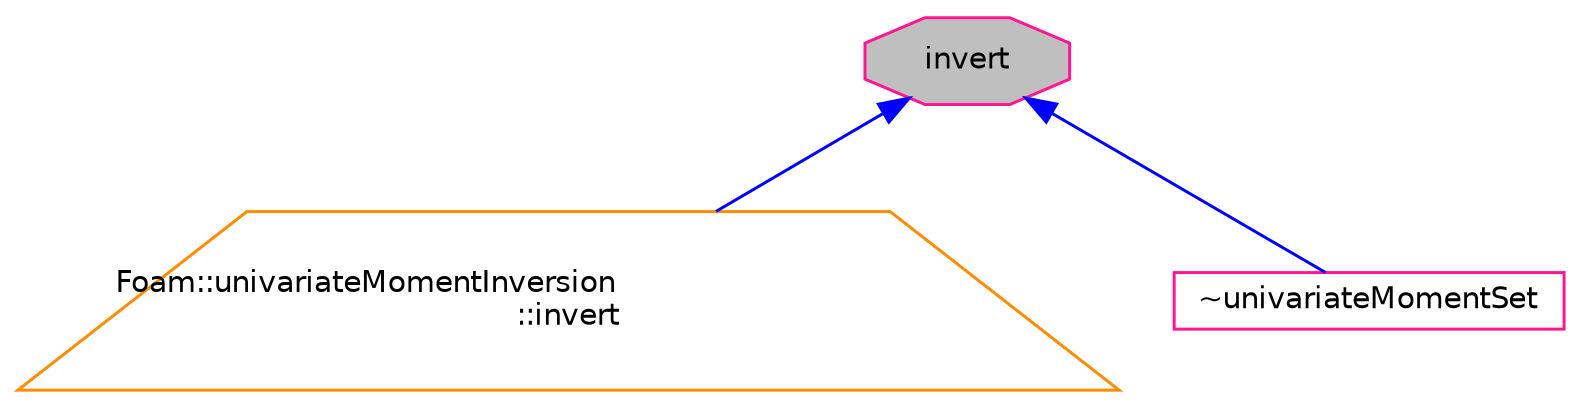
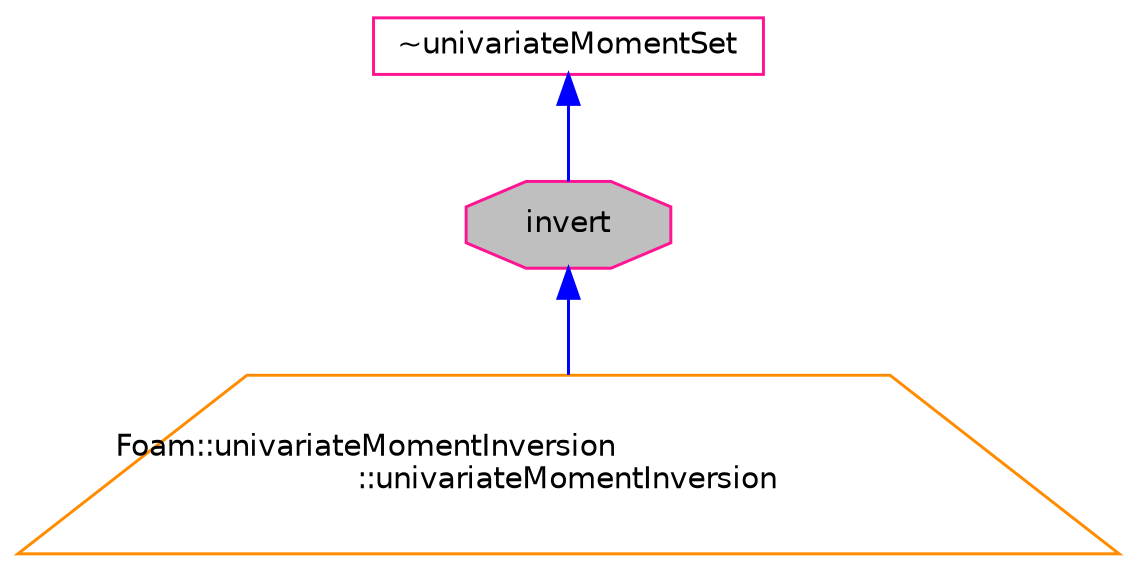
edge "~univariateMomentSet" -> "invert": reversed
node "Foam::univariateMomentInversion ::invert": label "Foam::univariateMomentInversion ::invert" -> "Foam::univariateMomentInversion ::univariateMomentInversion"
